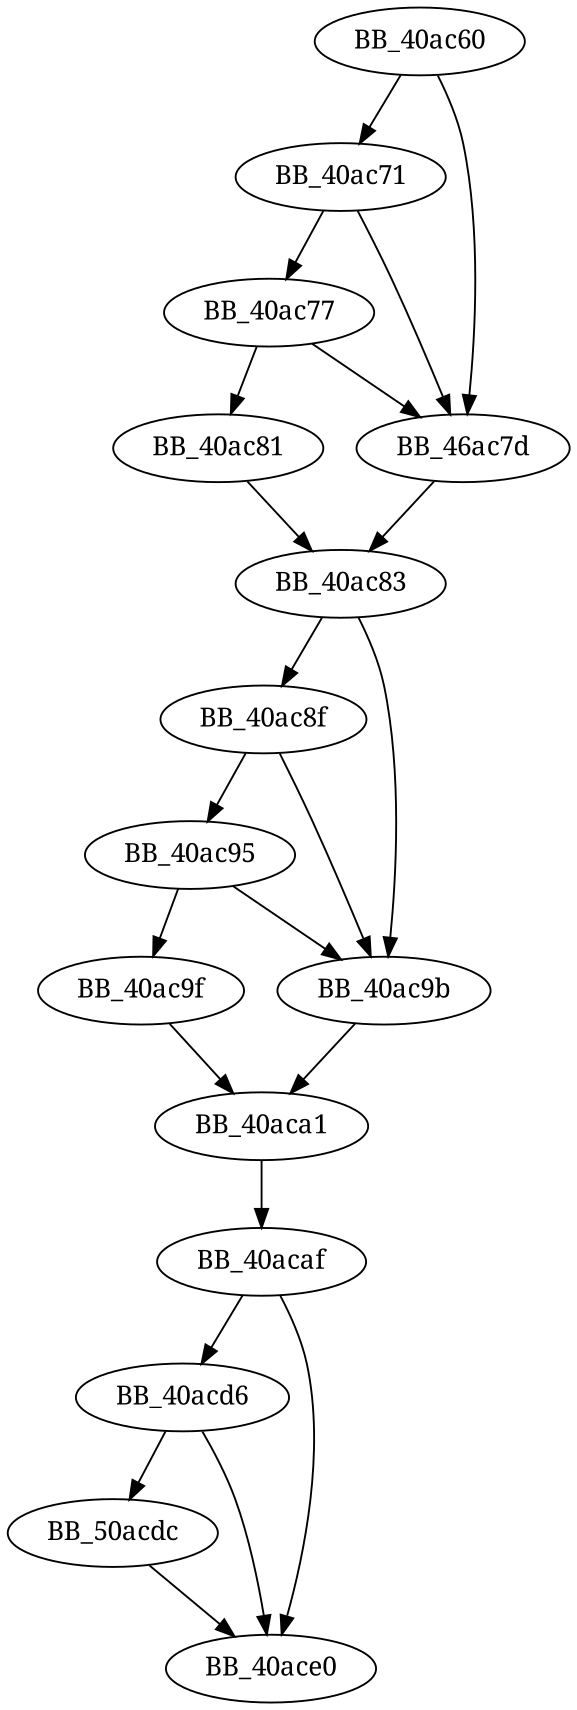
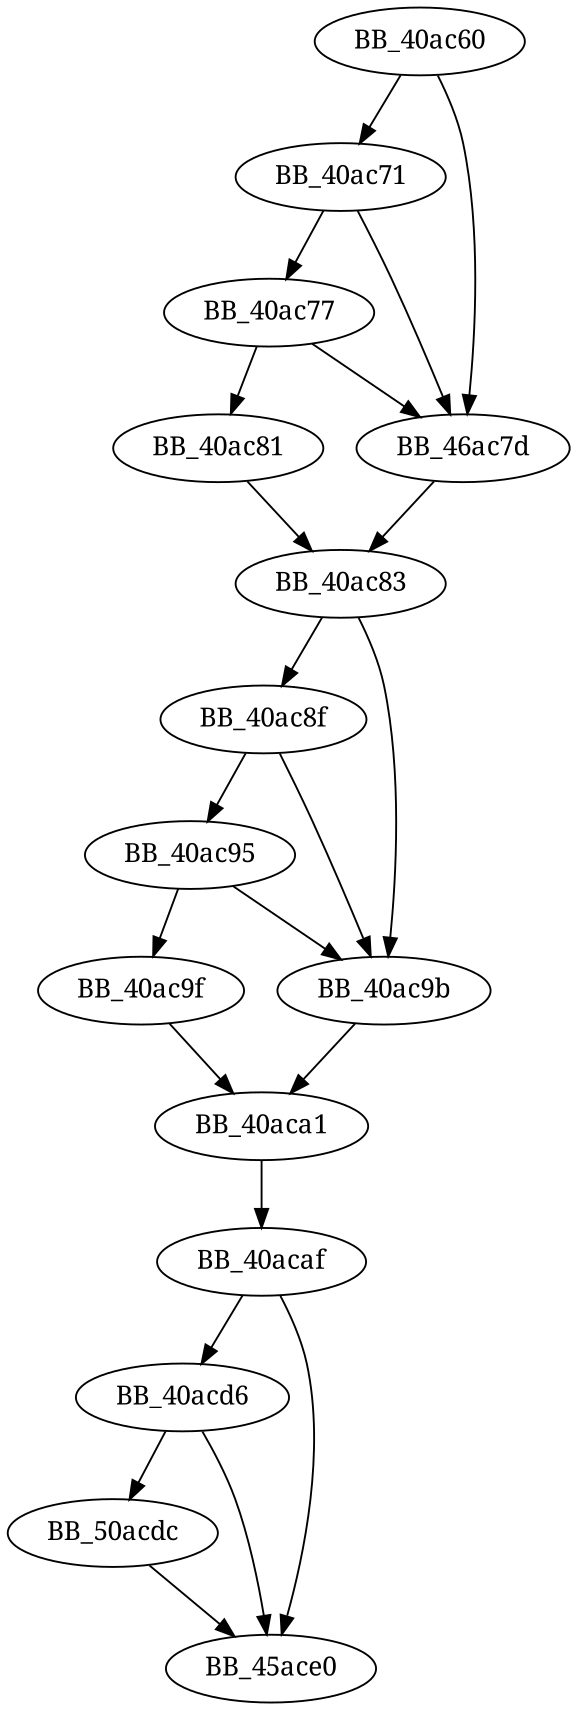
node "BB_40ace0": label "BB_40ace0" -> "BB_45ace0"
